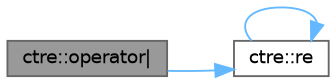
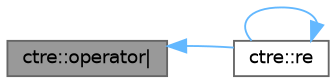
edge "ctre::operator|" -> "ctre::re": reversed
